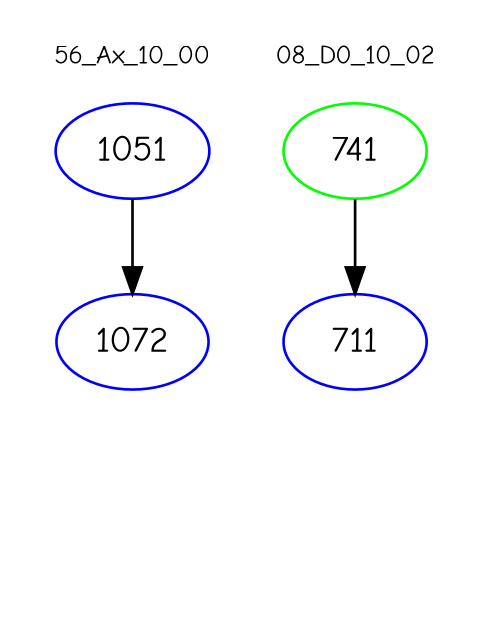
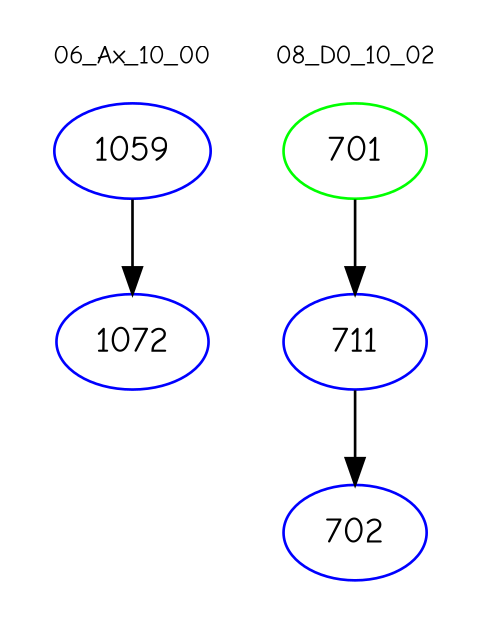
cluster "56_Ax_10_00": label "56_Ax_10_00" -> "06_Ax_10_00"
node "1051": label "1051" -> "1059"
node "741": label "741" -> "701"
node "702": added
